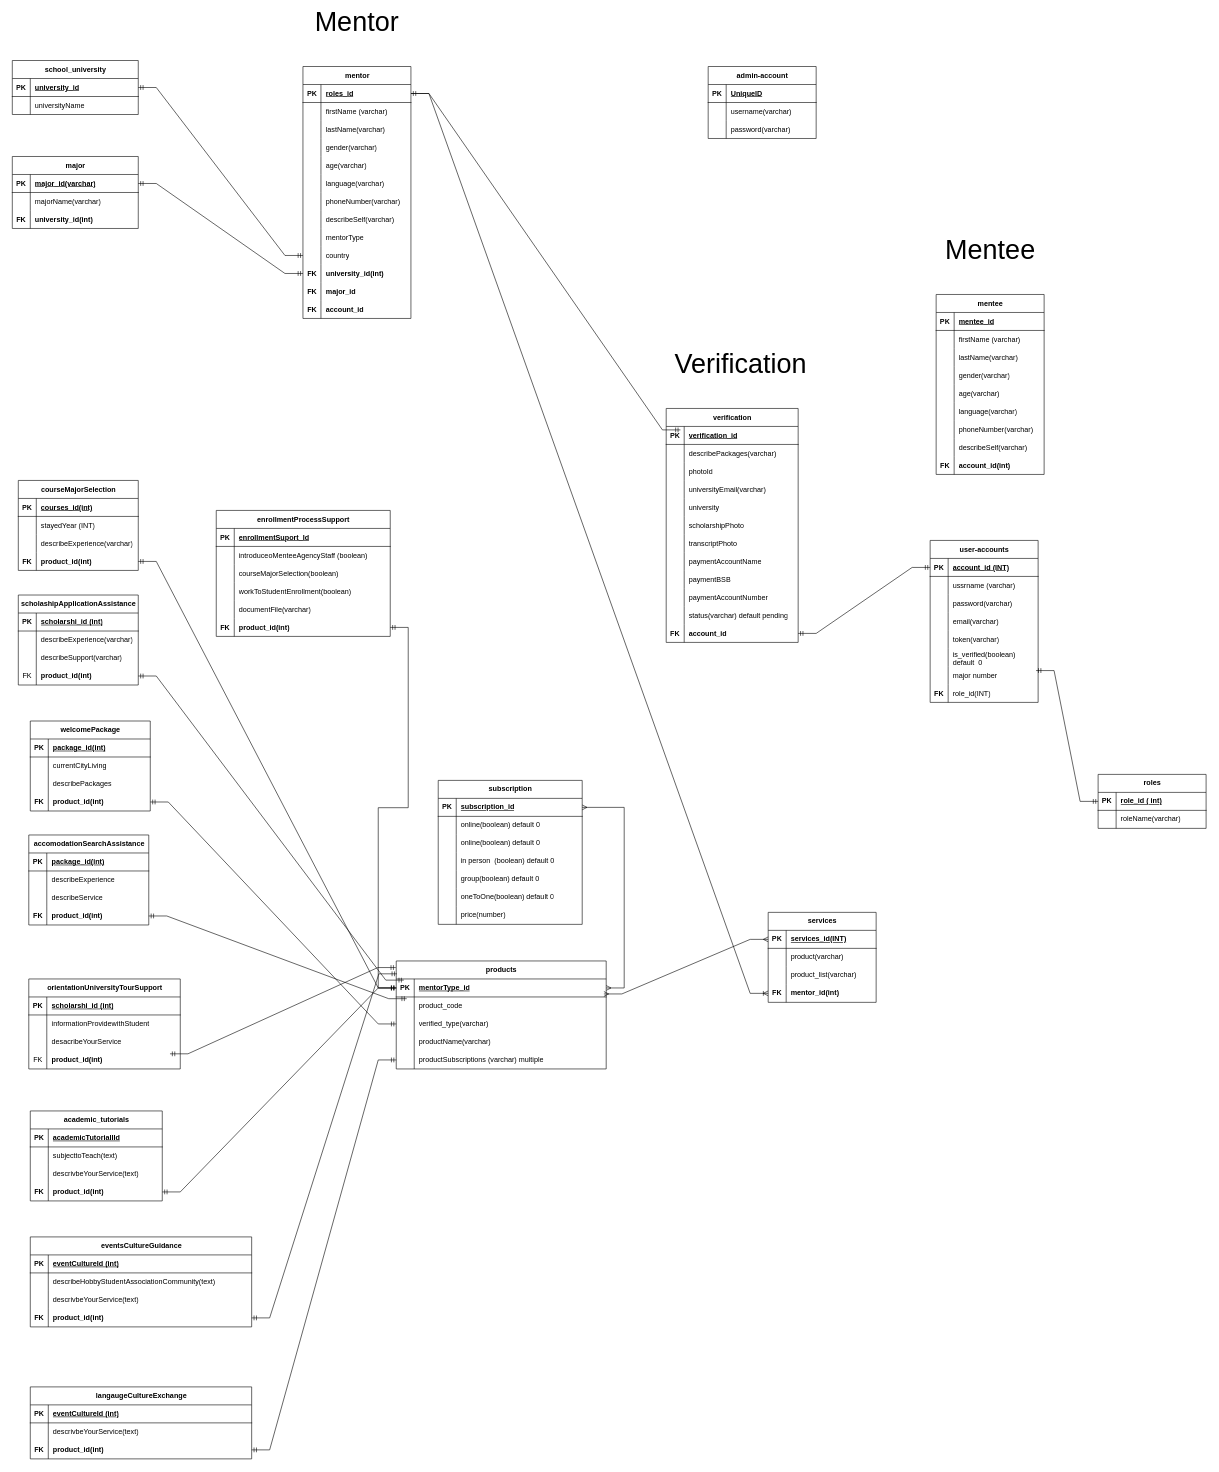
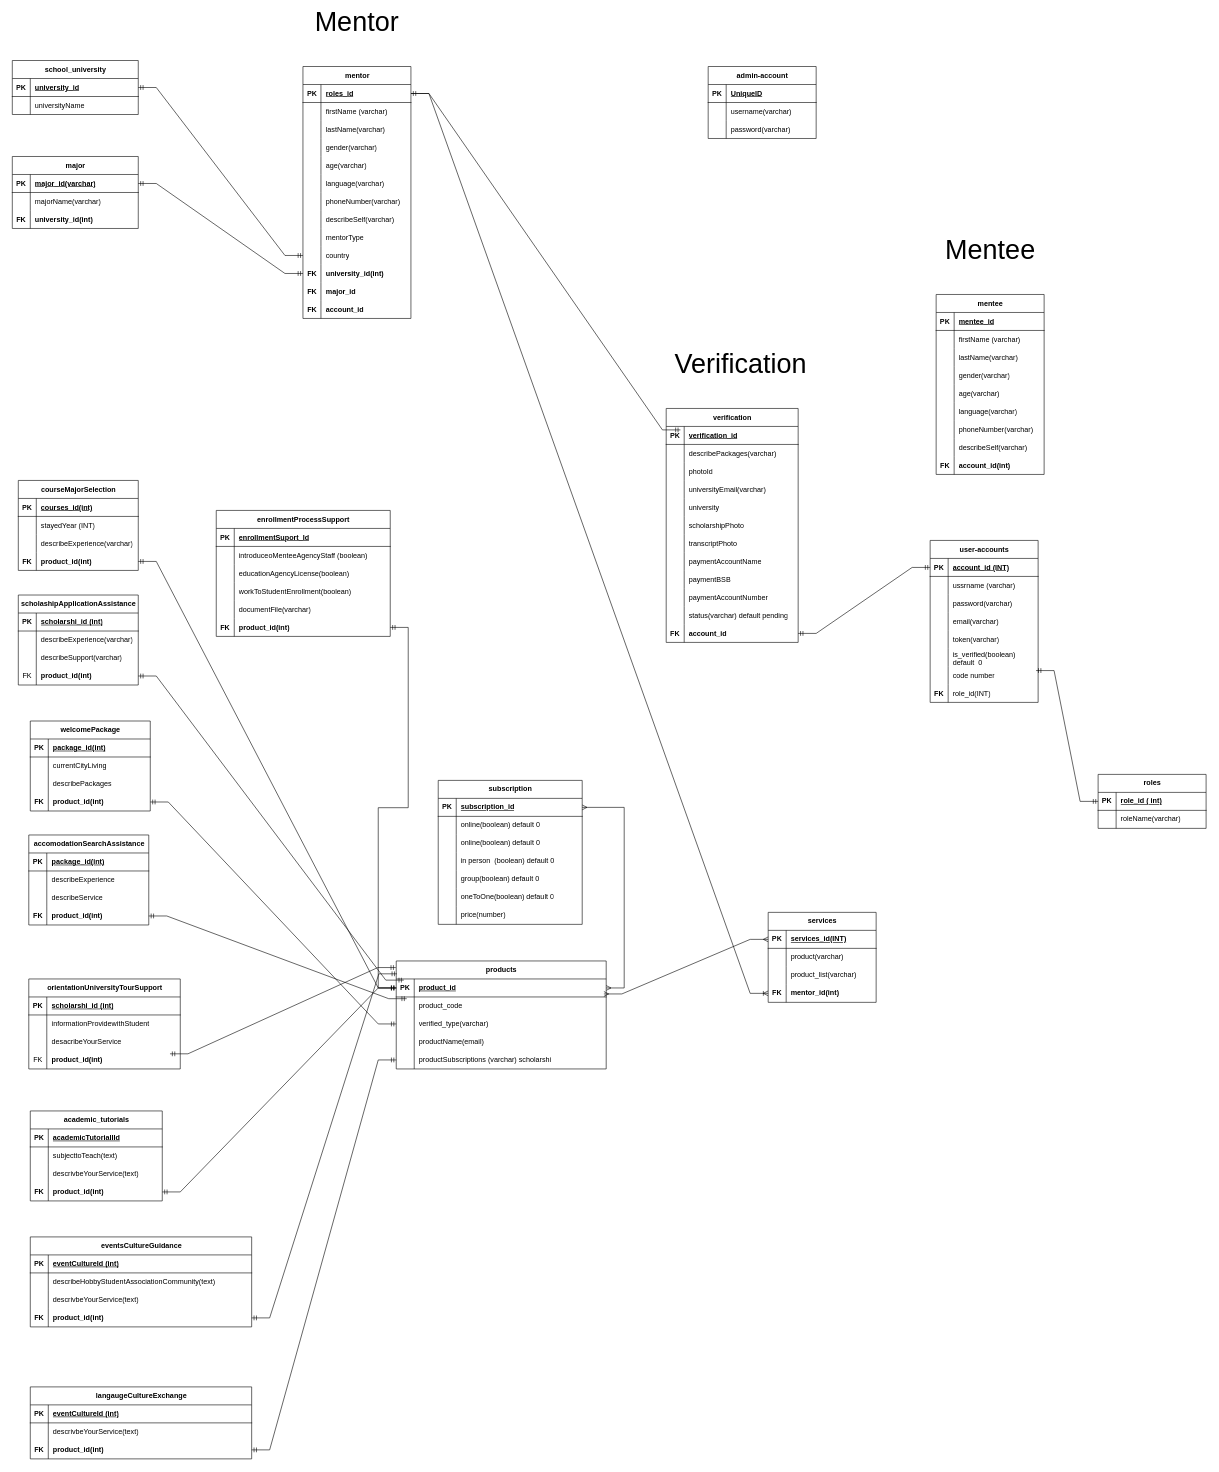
node "courseMajorSelection(boolean)": label "courseMajorSelection(boolean)" -> "educationAgencyLicense(boolean)"
node "major number": label "major number" -> "code number"
node "mentorType_id": label "mentorType_id" -> "product_id"
node "productName(varchar)": label "productName(varchar)" -> "productName(email)"
node "productSubscriptions (varchar) multiple": label "productSubscriptions (varchar) multiple" -> "productSubscriptions (varchar) scholarshi"
